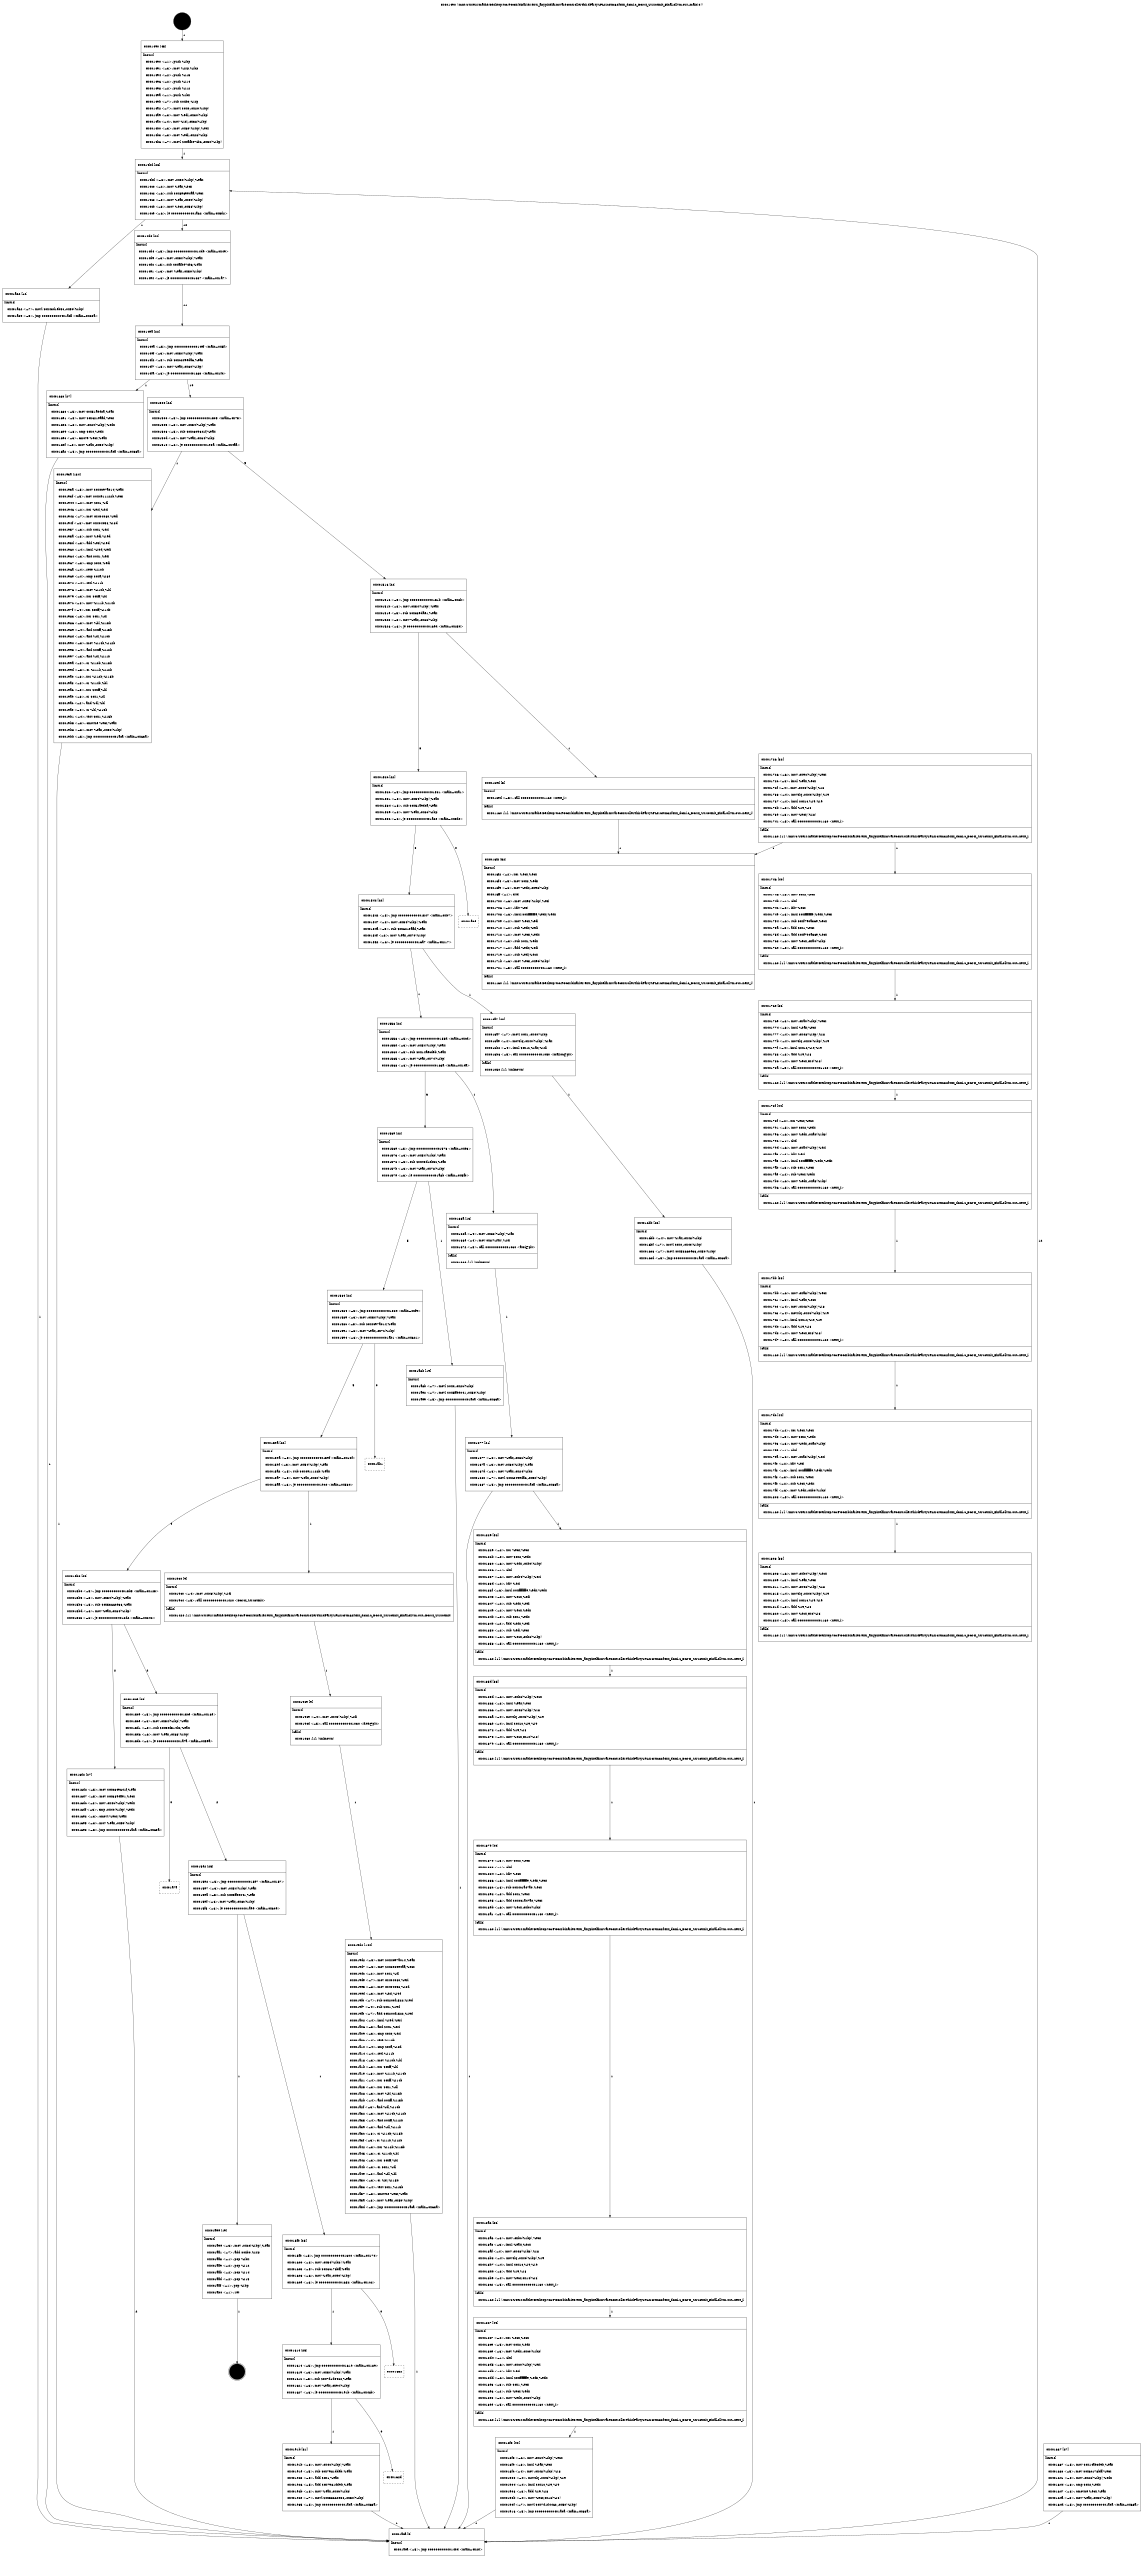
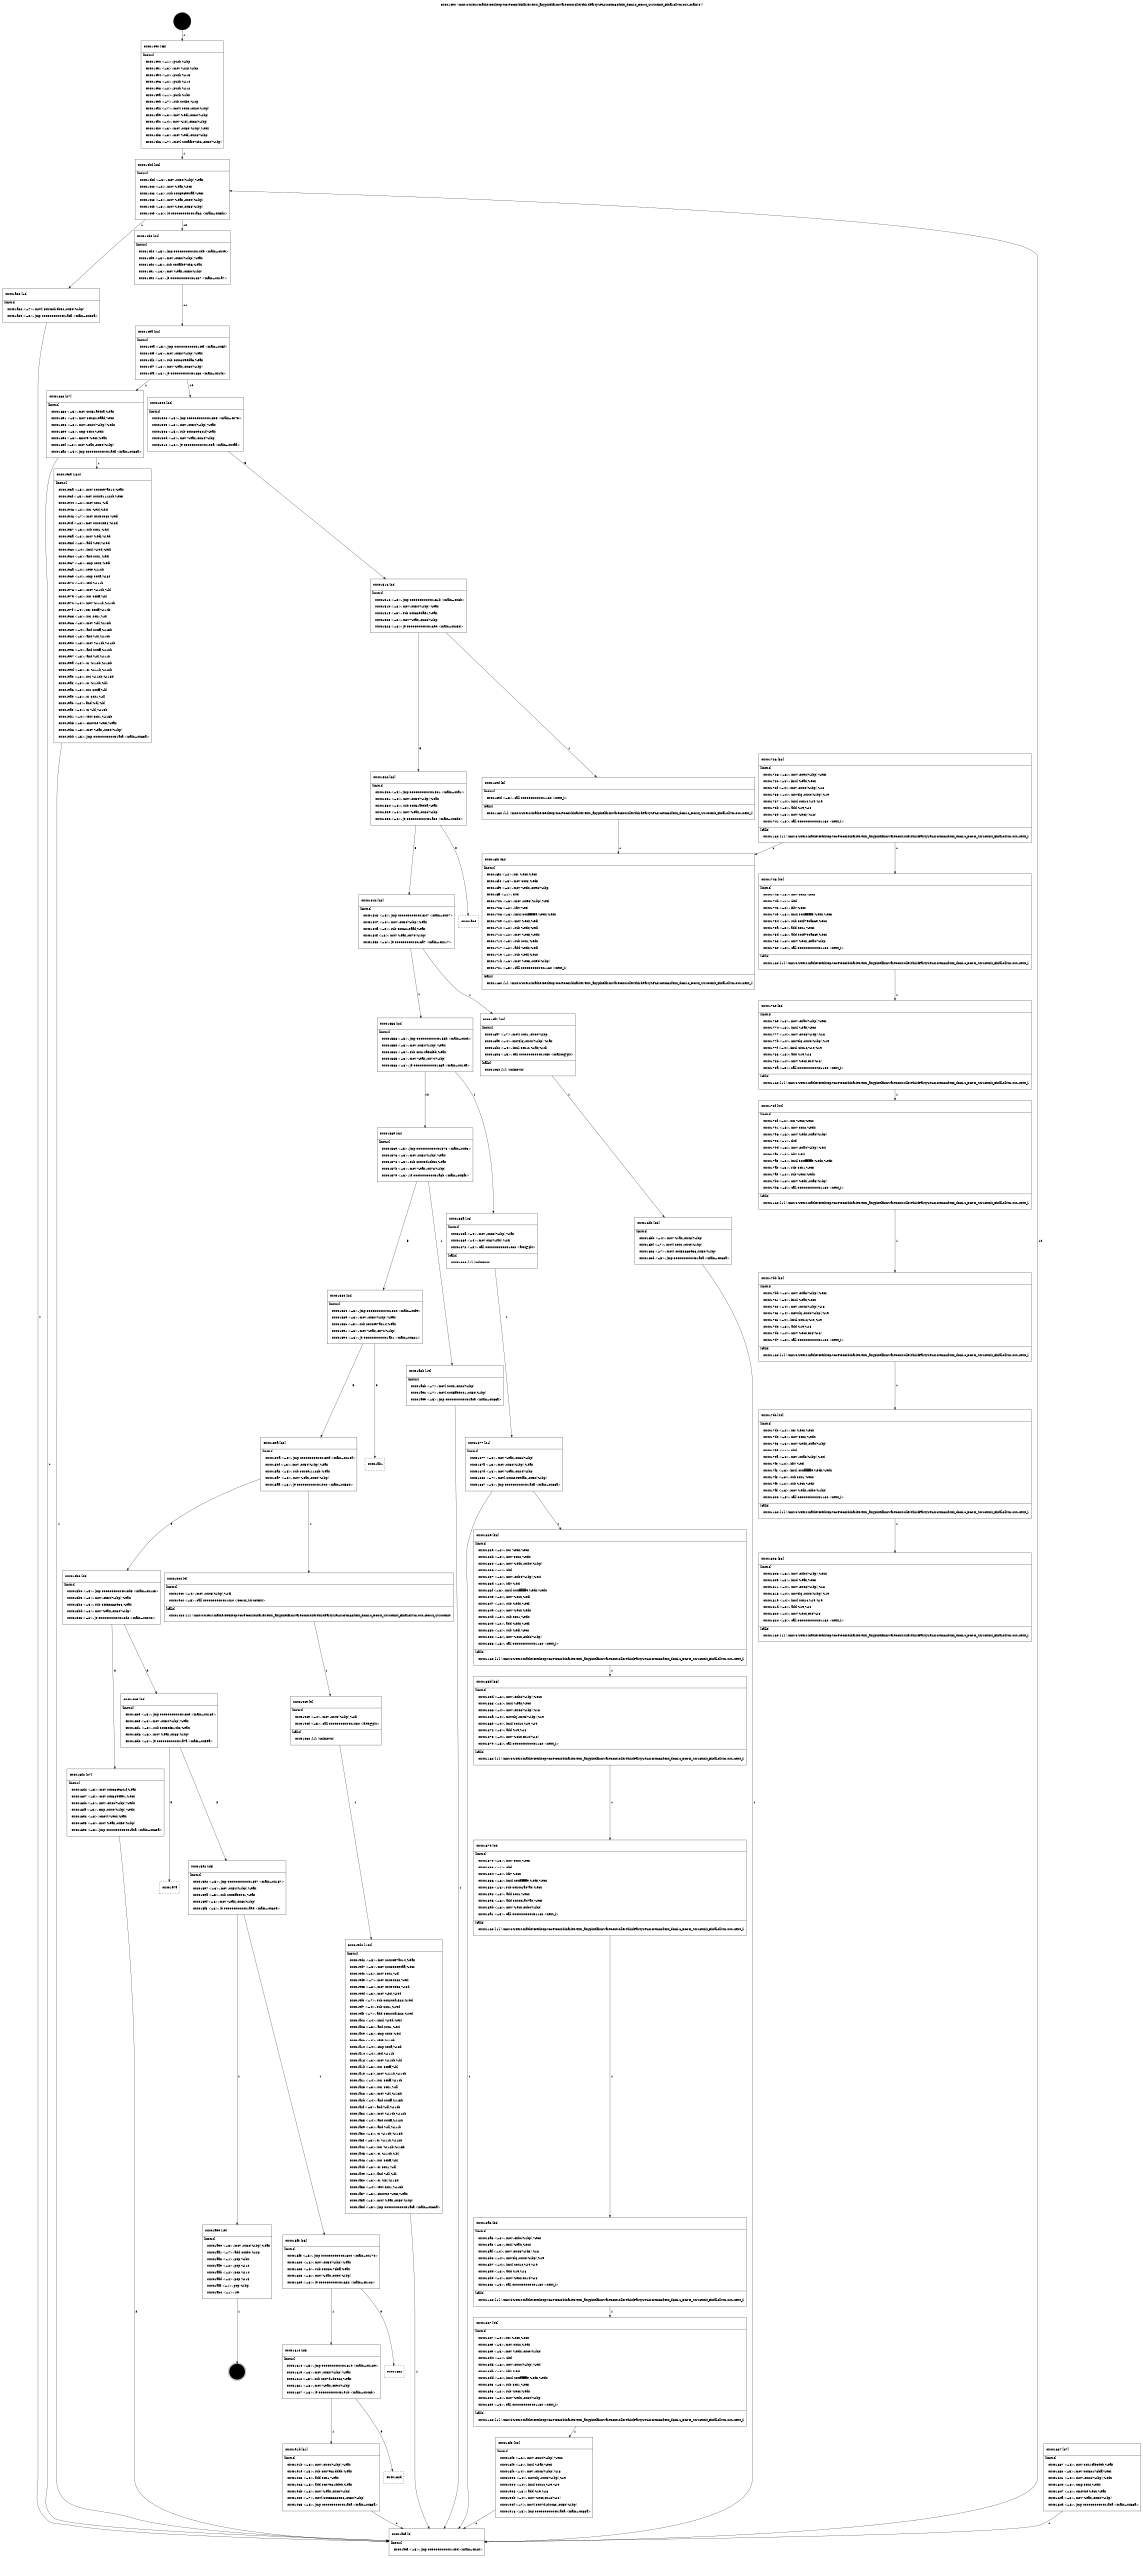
edge "0x401500 [22]" -> "0x40193a [134]": now "0x40168c [27]" -> "0x40193a [134]"
edge "0x401558 [22]" -> "0x40156e [22]": label " 6" -> " 12"
